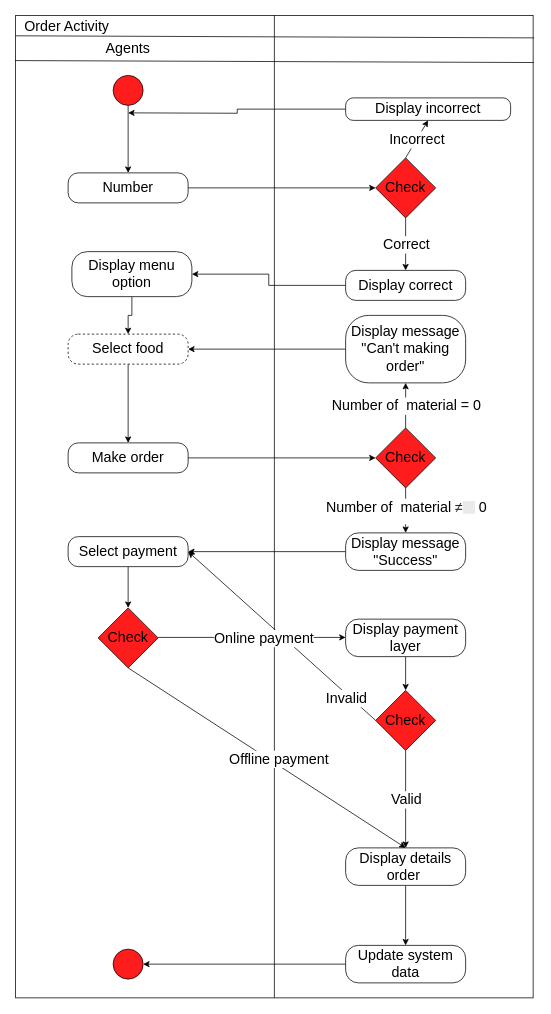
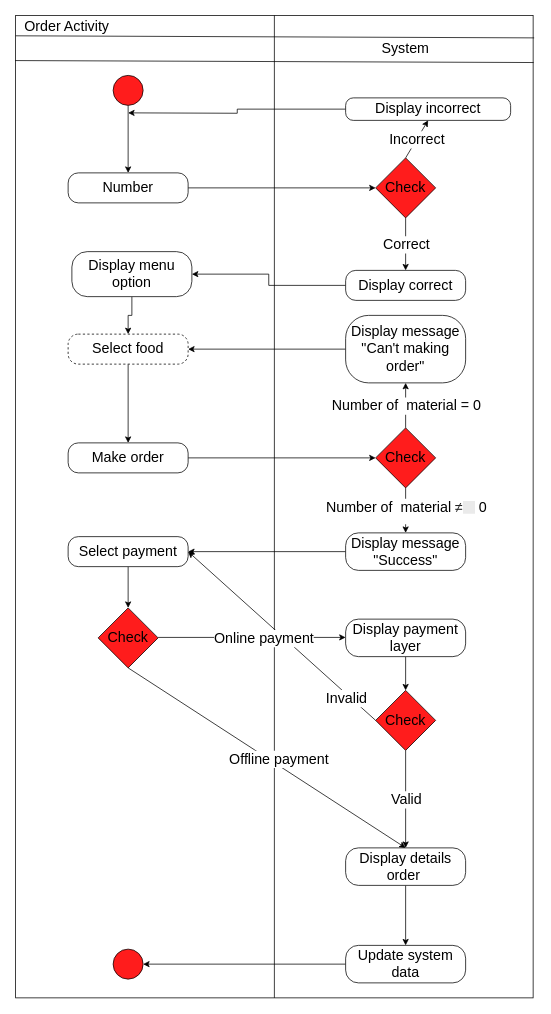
node "Agents": removed
node "System": added
